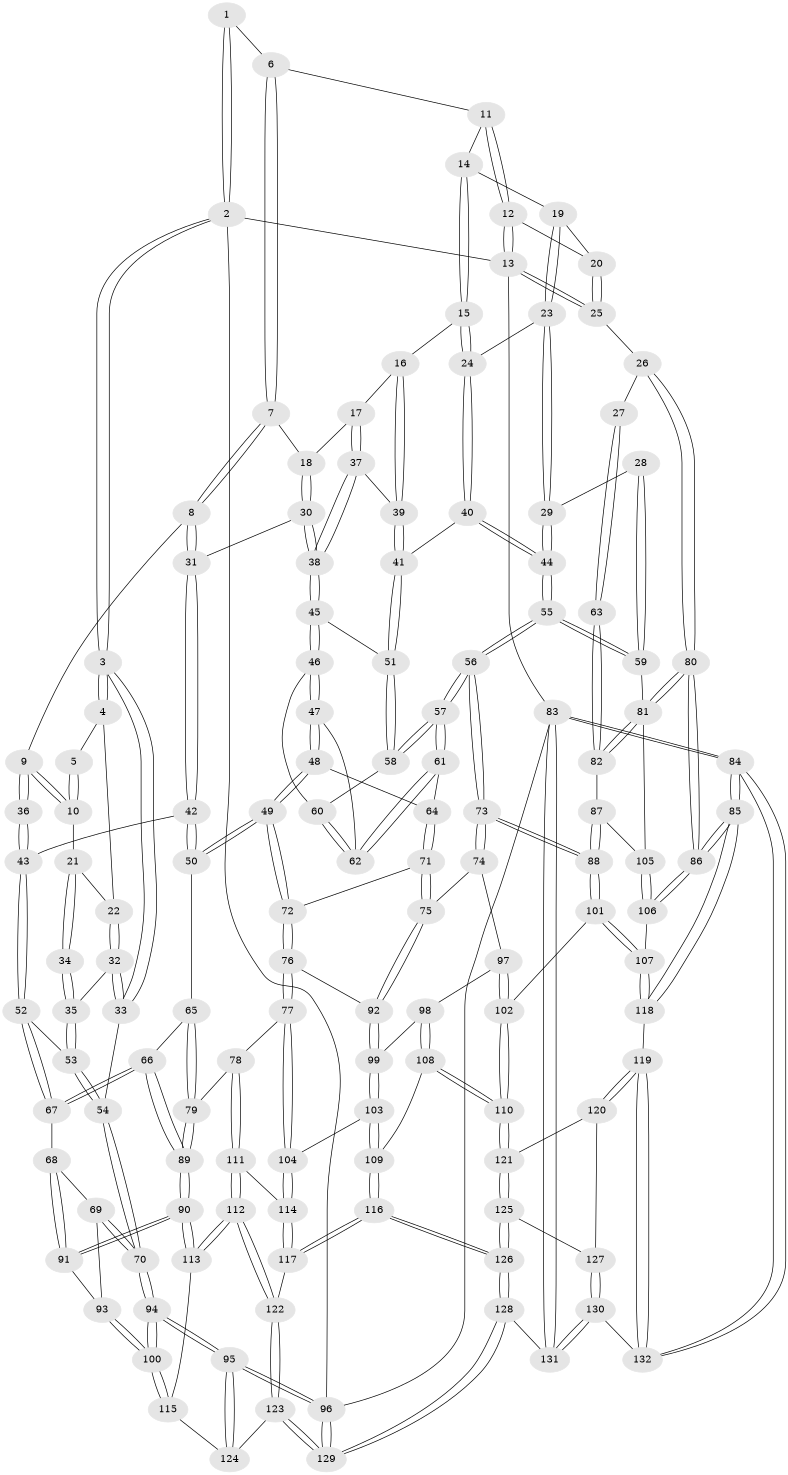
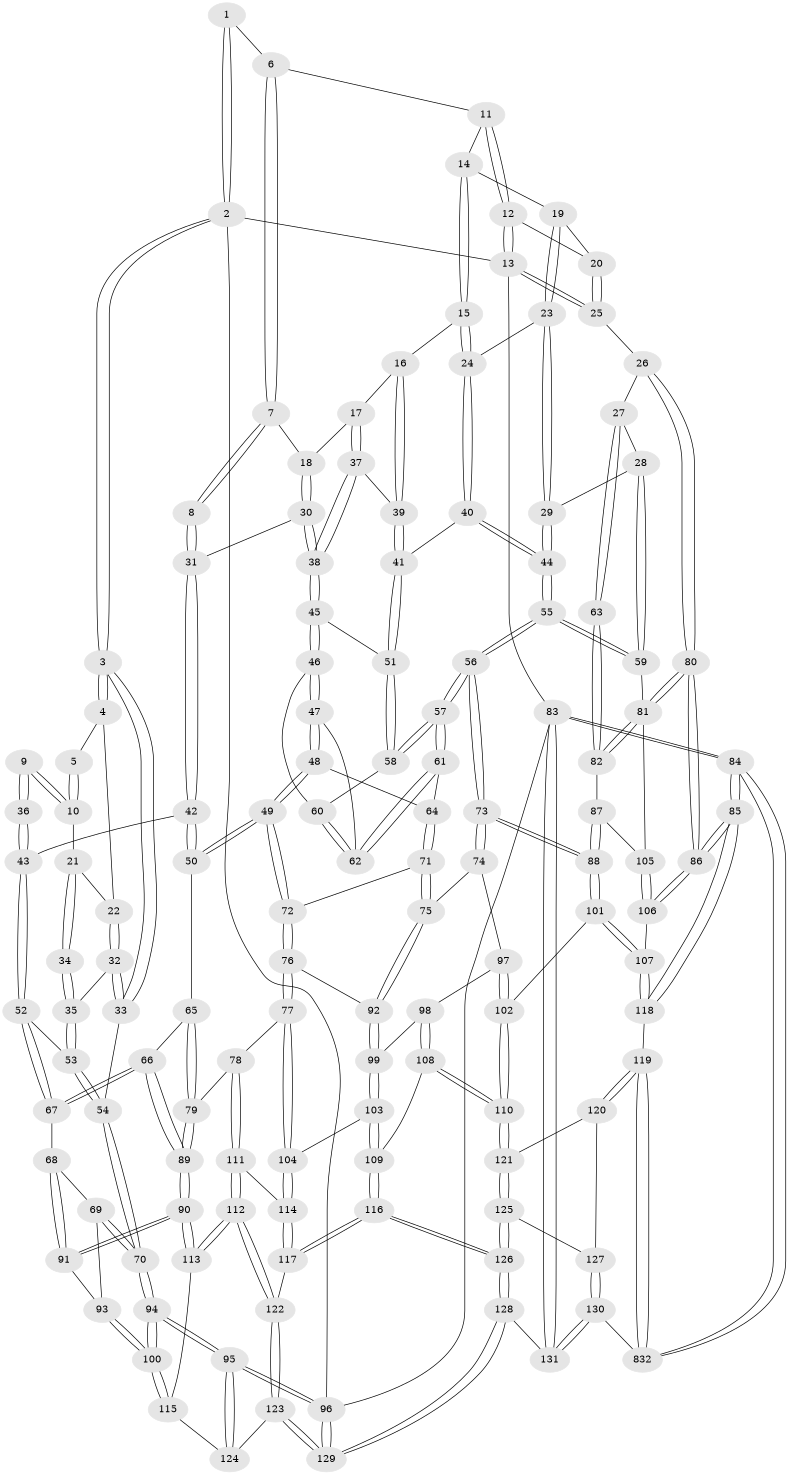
edge "27" -- "28": added
edge "8" -- "9": removed
node "132": label "132" -> "832"
